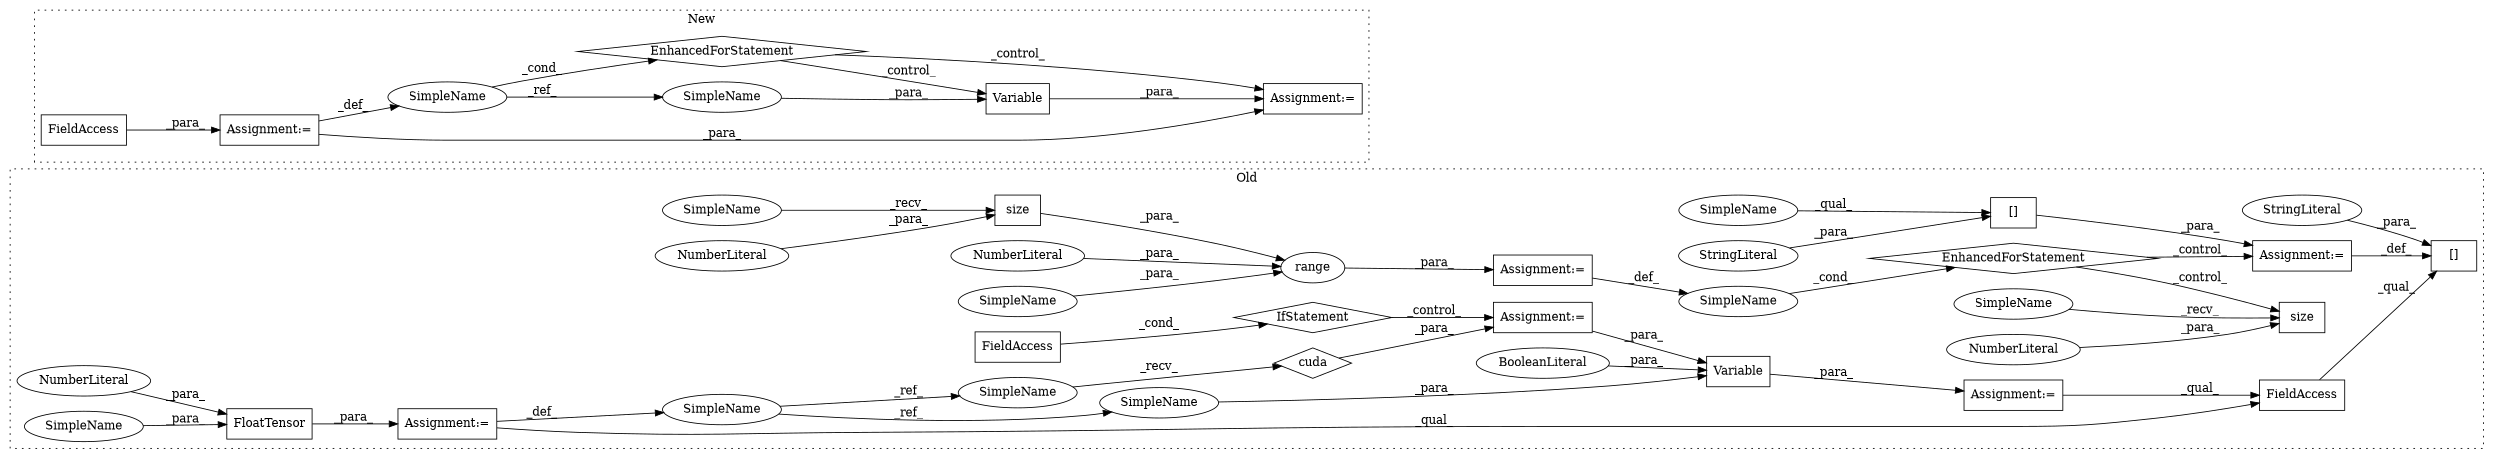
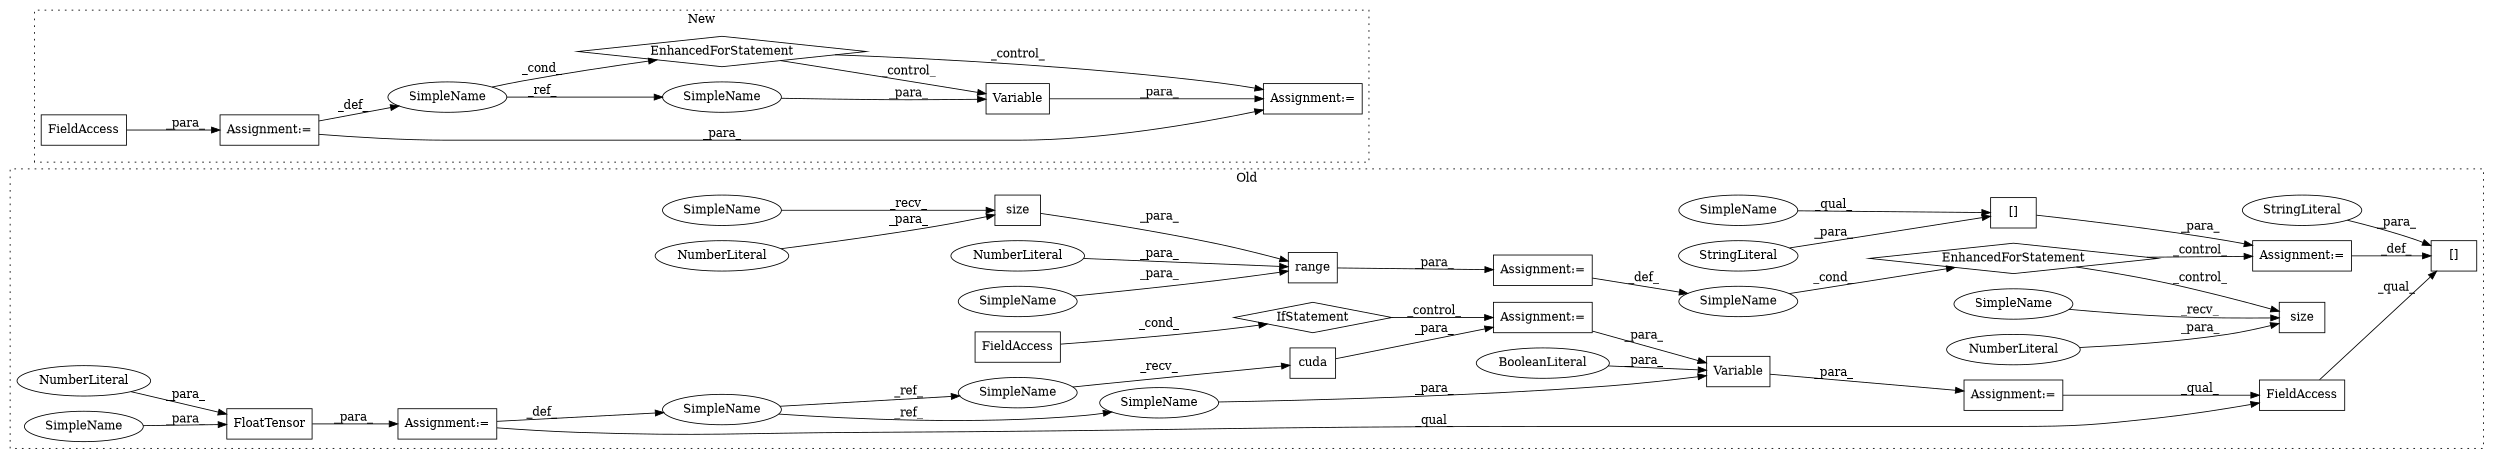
node "range": shape ellipse -> box
node "cuda": shape diamond -> box
